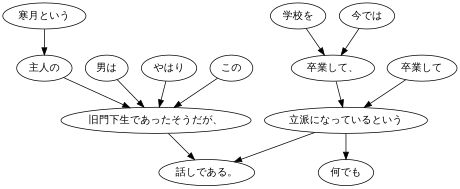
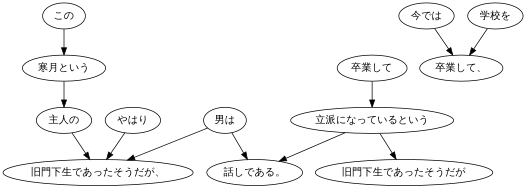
edge "この" -> "旧門下生であったそうだが、": now "この" -> "寒月という"
edge "卒業して、" -> "立派になっているという": removed
edge "旧門下生であったそうだが、" -> "話しである。": now "男は" -> "話しである。"
node "何でも": label "何でも" -> "旧門下生であったそうだが"
